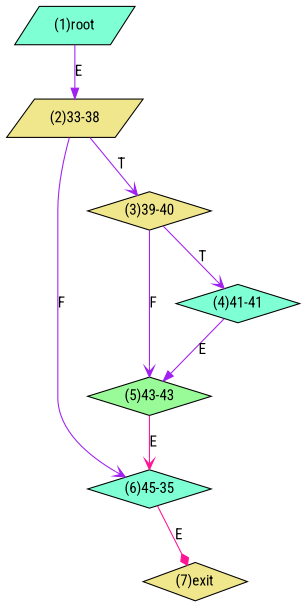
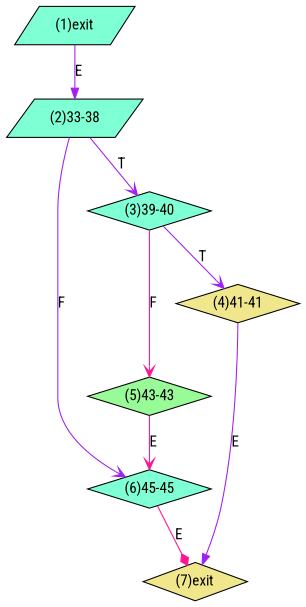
node "(1)root": label "(1)root" -> "(1)exit"
node "(2)33-38": fillcolor khaki -> aquamarine
node "(3)39-40": fillcolor khaki -> aquamarine
edge "(3)39-40" -> "(5)43-43": color purple -> deeppink
node "(4)41-41": fillcolor aquamarine -> khaki
edge "(4)41-41" -> "(5)43-43": now "(4)41-41" -> "(7)exit"
node "(6)45-35": label "(6)45-35" -> "(6)45-45"
